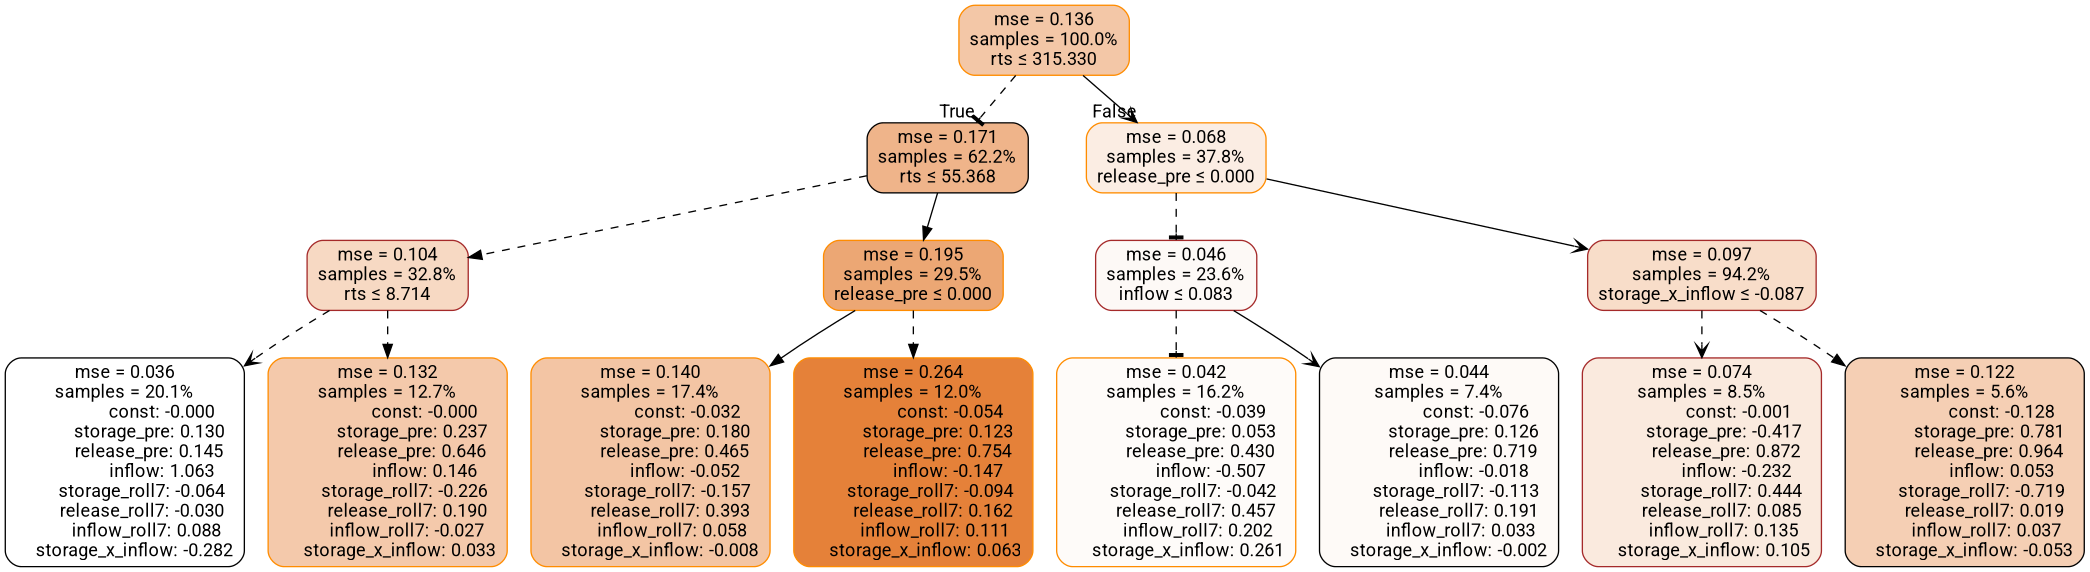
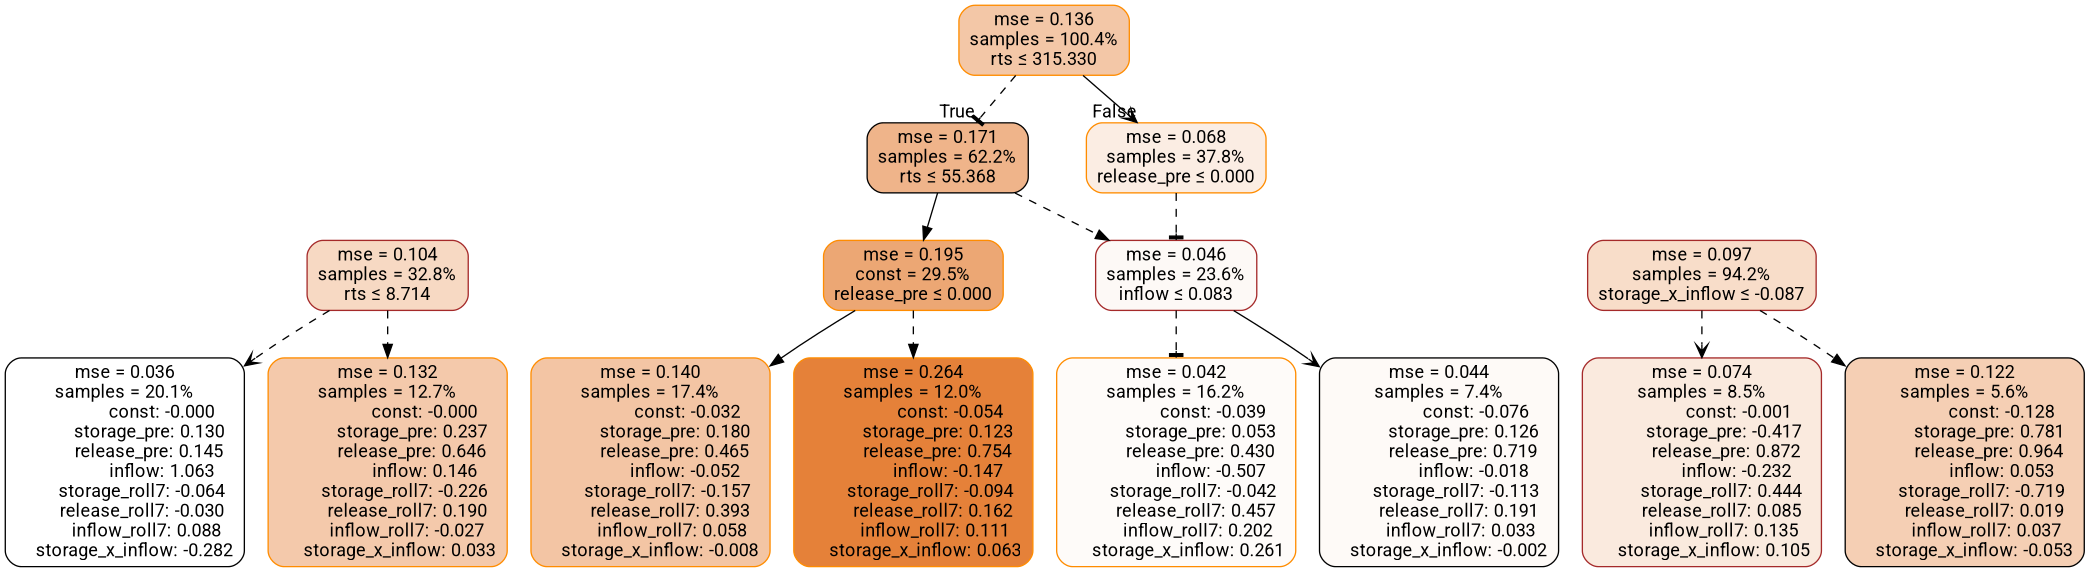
node "mse = 0.136 samples = 100.0% rts ≤ 315.330": label "mse = 0.136 samples = 100.0% rts ≤ 315.330" -> "mse = 0.136 samples = 100.4% rts ≤ 315.330"
edge "mse = 0.068 samples = 37.8% release_pre ≤ 0.000" -> "mse = 0.097 samples = 94.2% storage_x_inflow ≤ -0.087": removed
edge "mse = 0.171 samples = 62.2% rts ≤ 55.368" -> "mse = 0.104 samples = 32.8% rts ≤ 8.714": now "mse = 0.171 samples = 62.2% rts ≤ 55.368" -> "mse = 0.046 samples = 23.6% inflow ≤ 0.083"
node "mse = 0.195 samples = 29.5% release_pre ≤ 0.000": label "mse = 0.195 samples = 29.5% release_pre ≤ 0.000" -> "mse = 0.195 const = 29.5% release_pre ≤ 0.000"
